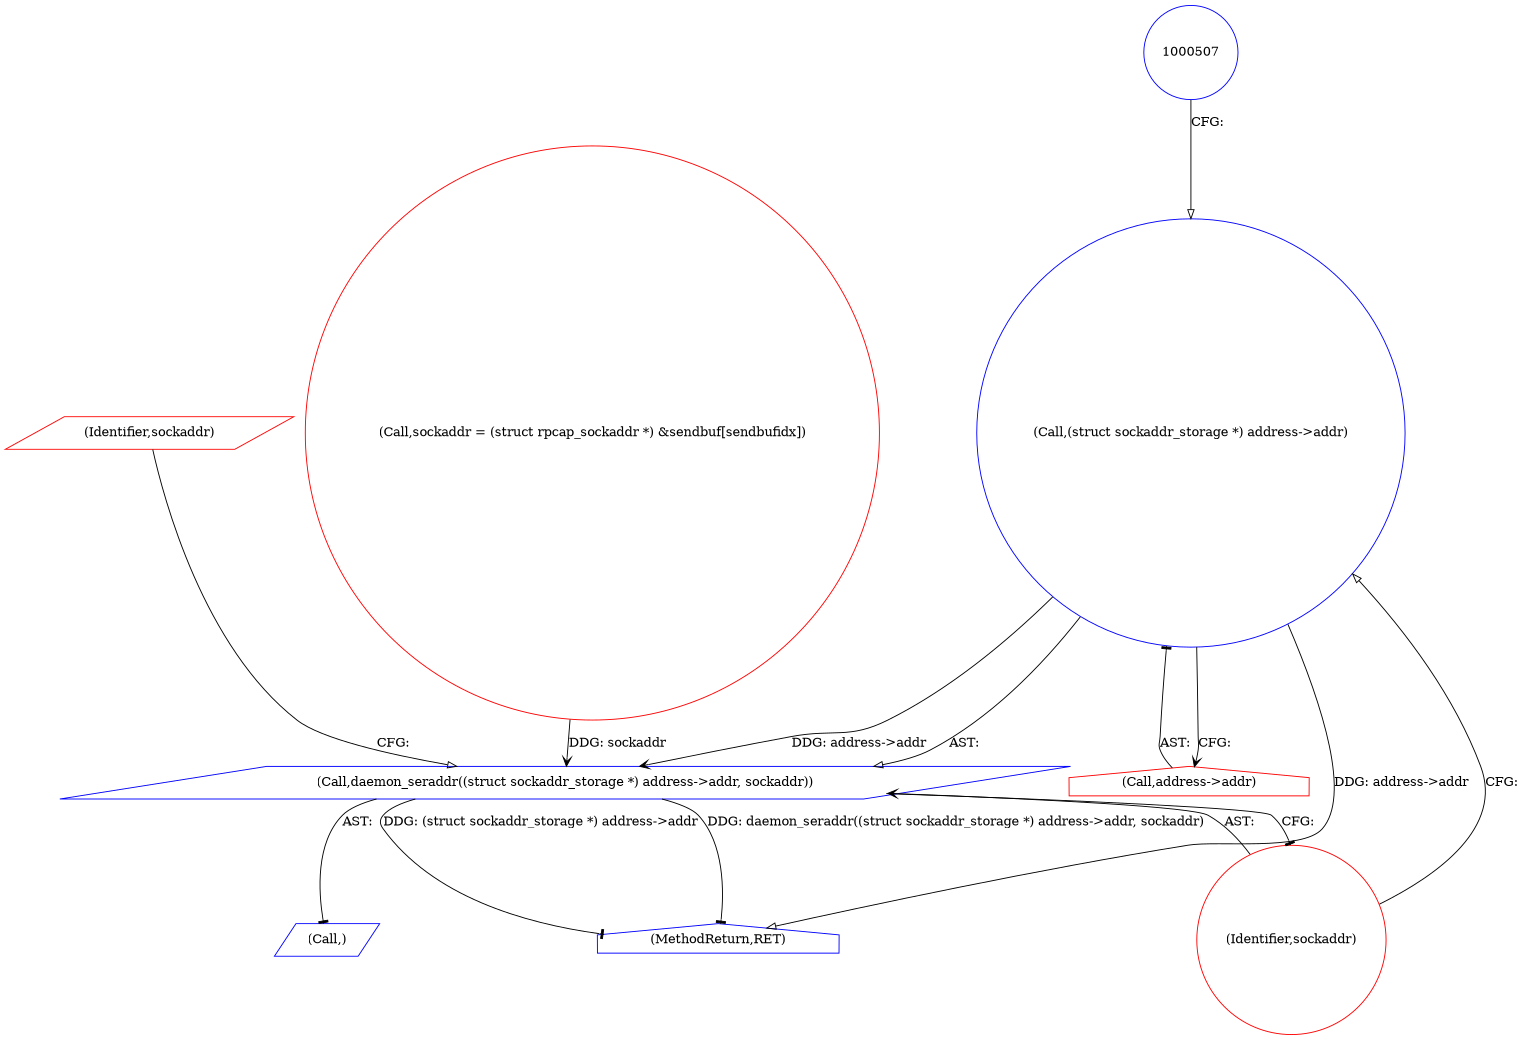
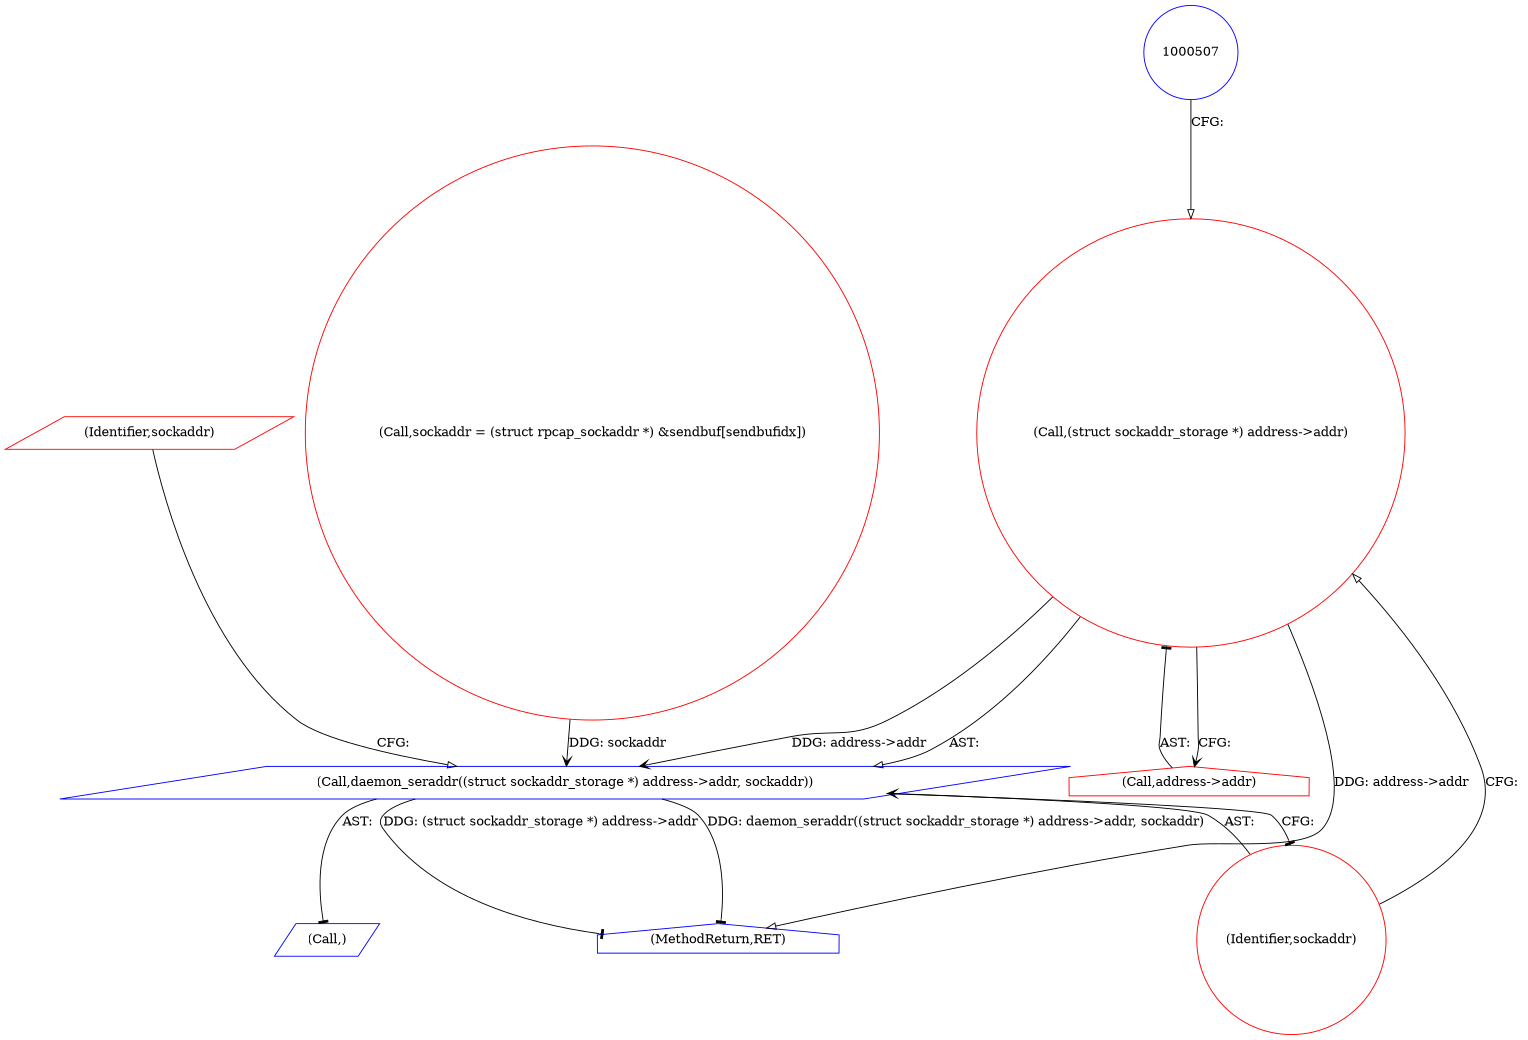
node "(Call,(struct sockaddr_storage *) address->addr)": color blue -> red
